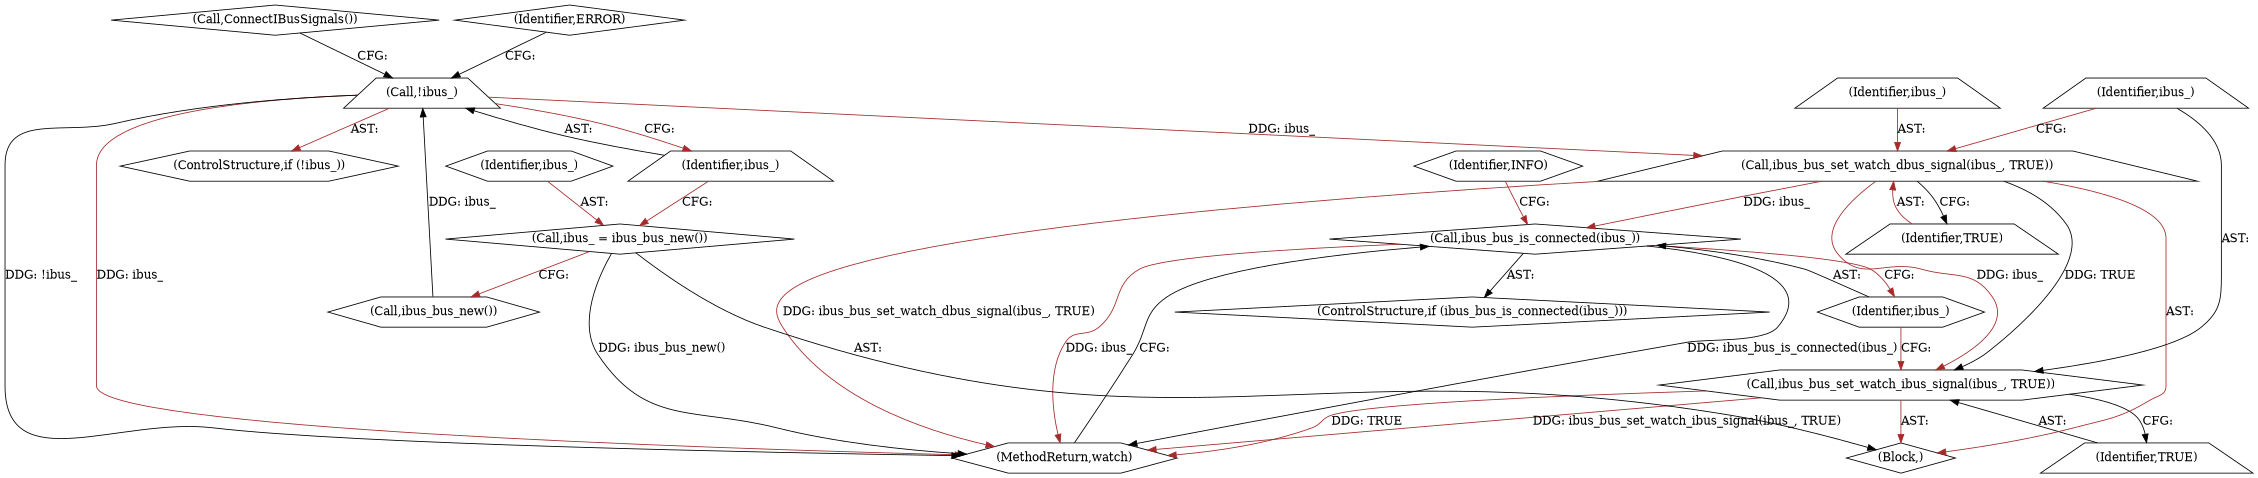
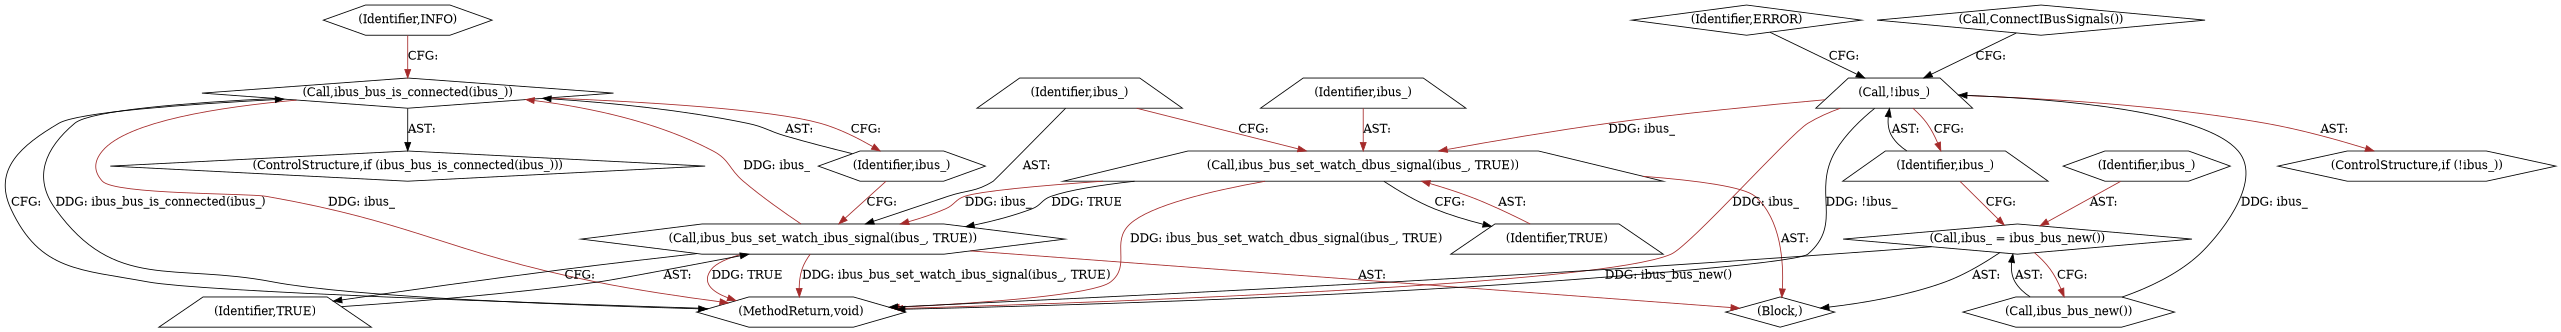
edge "(Call,ibus_bus_set_watch_dbus_signal(ibus_, TRUE))" -> "(Call,ibus_bus_is_connected(ibus_))": now "(Call,ibus_bus_set_watch_ibus_signal(ibus_, TRUE))" -> "(Call,ibus_bus_is_connected(ibus_))"
edge "(Call,ibus_bus_new())" -> "(Call,ibus_ = ibus_bus_new())": added, label "AST:"
node "(MethodReturn,watch)": label "(MethodReturn,watch)" -> "(MethodReturn,void)"
